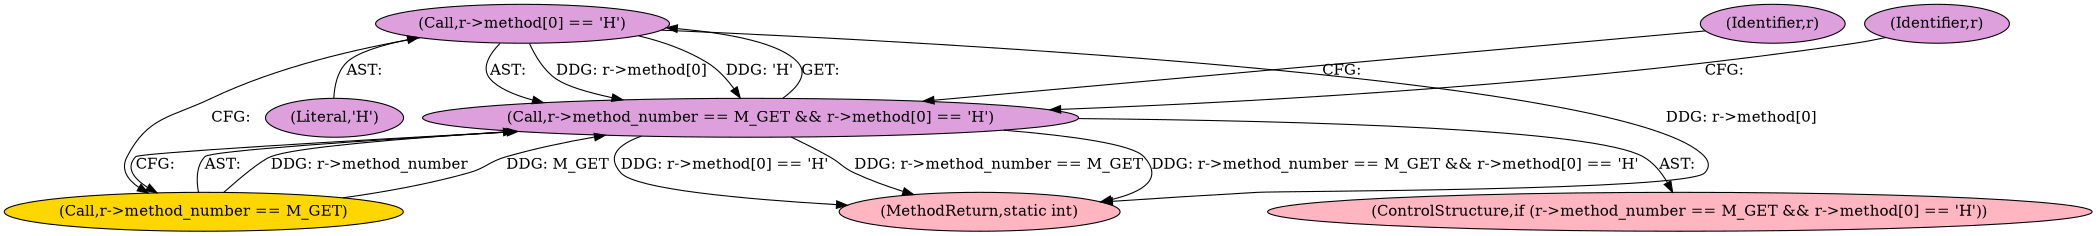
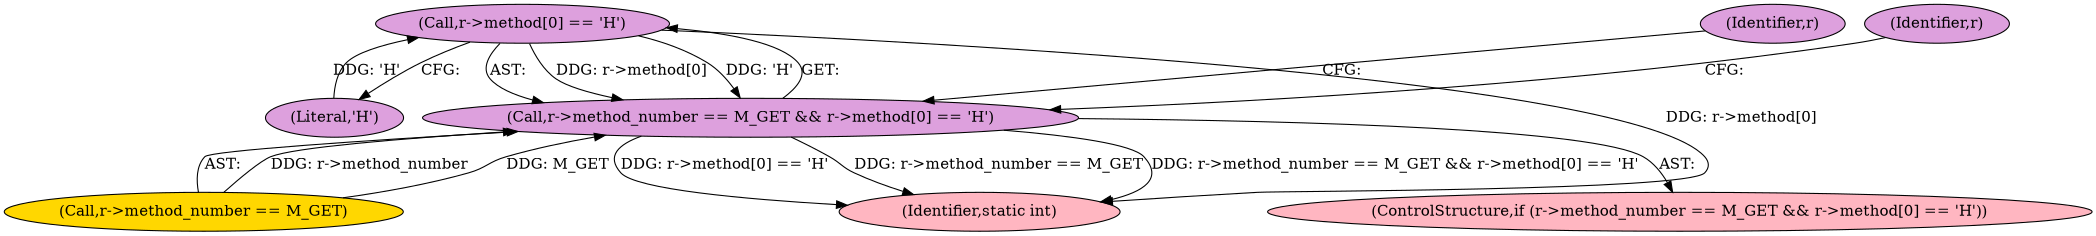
edge "(Literal,'H')" -> "(Call,r->method[0] == 'H')": label "AST: " -> "DDG: 'H'"
edge "(Call,r->method[0] == 'H')" -> "(Call,r->method_number == M_GET)": now "(Call,r->method[0] == 'H')" -> "(Literal,'H')"
edge "(Call,r->method_number == M_GET && r->method[0] == 'H')" -> "(Call,r->method_number == M_GET)": removed, label "CFG:"
node "(MethodReturn,static int)": label "(MethodReturn,static int)" -> "(Identifier,static int)"
